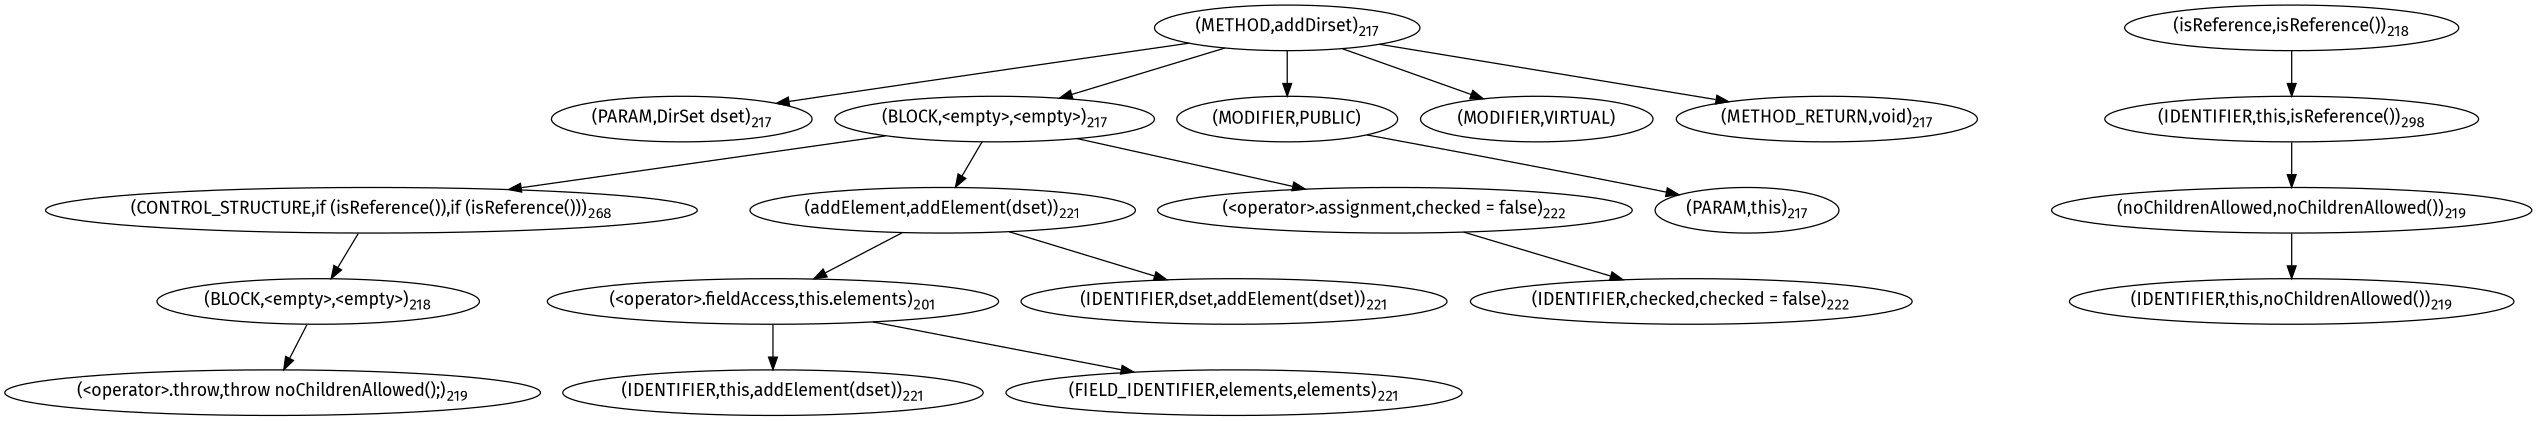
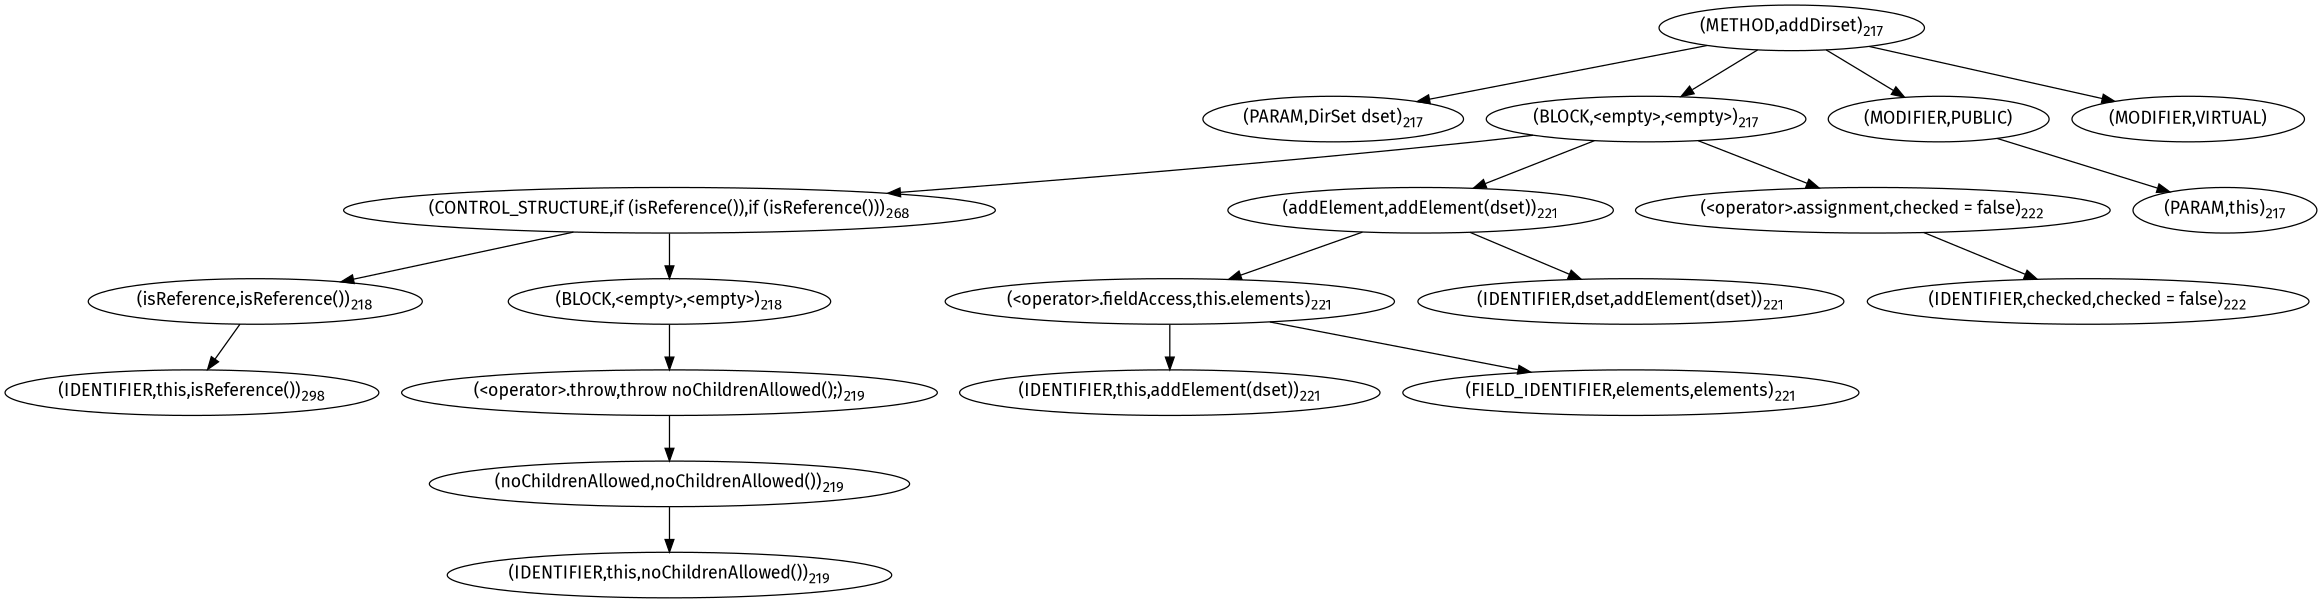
node "(METHOD_RETURN,void)": removed
edge "(IDENTIFIER,this,isReference())" -> "(noChildrenAllowed,noChildrenAllowed())": now "(<operator>.throw,throw noChildrenAllowed();)" -> "(noChildrenAllowed,noChildrenAllowed())"
edge "(CONTROL_STRUCTURE,if (isReference()),if (isReference()))" -> "(isReference,isReference())": added
node "(<operator>.fieldAccess,this.elements)": text "201" -> "221"
